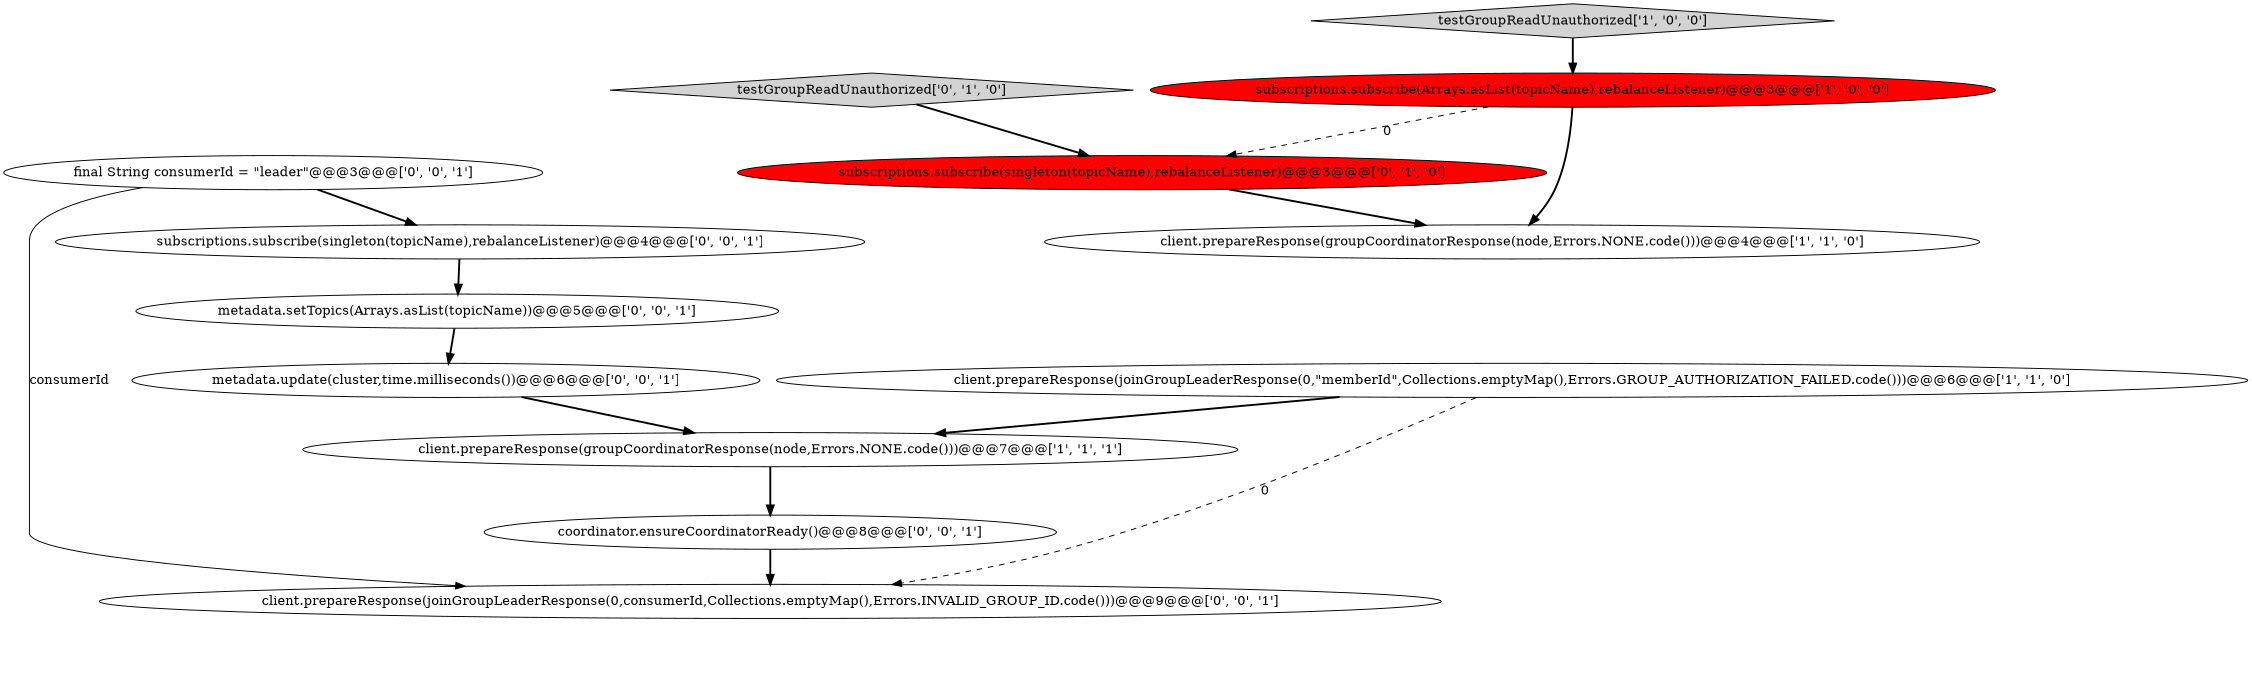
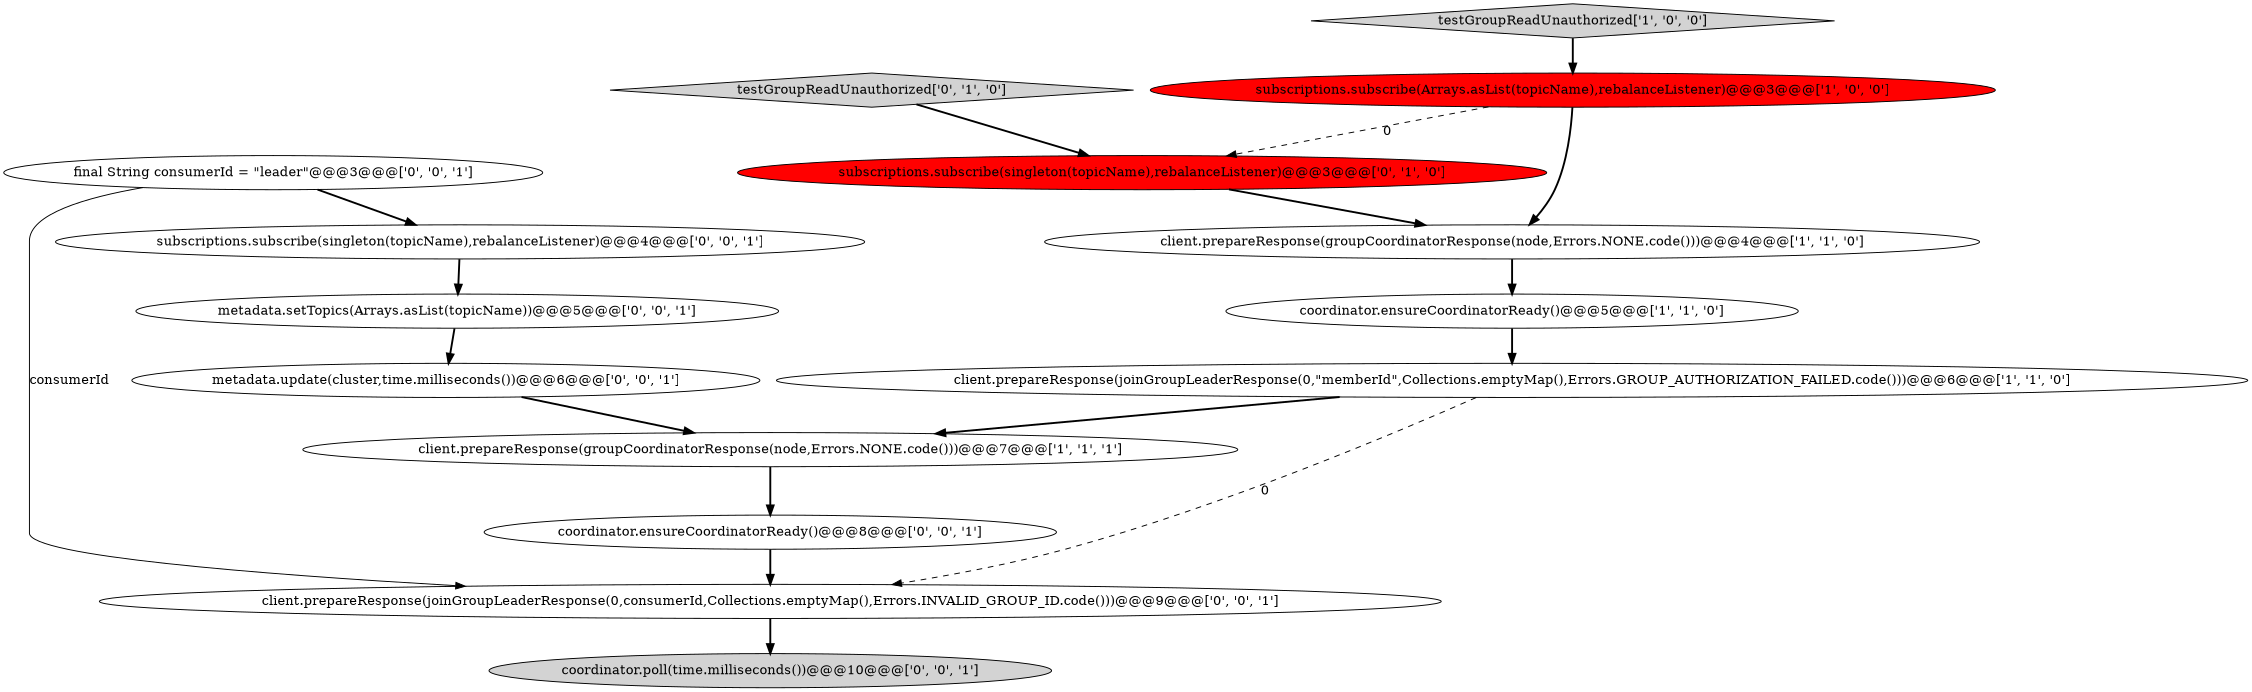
node "coordinator.ensureCoordinatorReady()@@@5@@@['1', '1', '0']": added
node "coordinator.poll(time.milliseconds())@@@10@@@['0', '0', '1']": added
